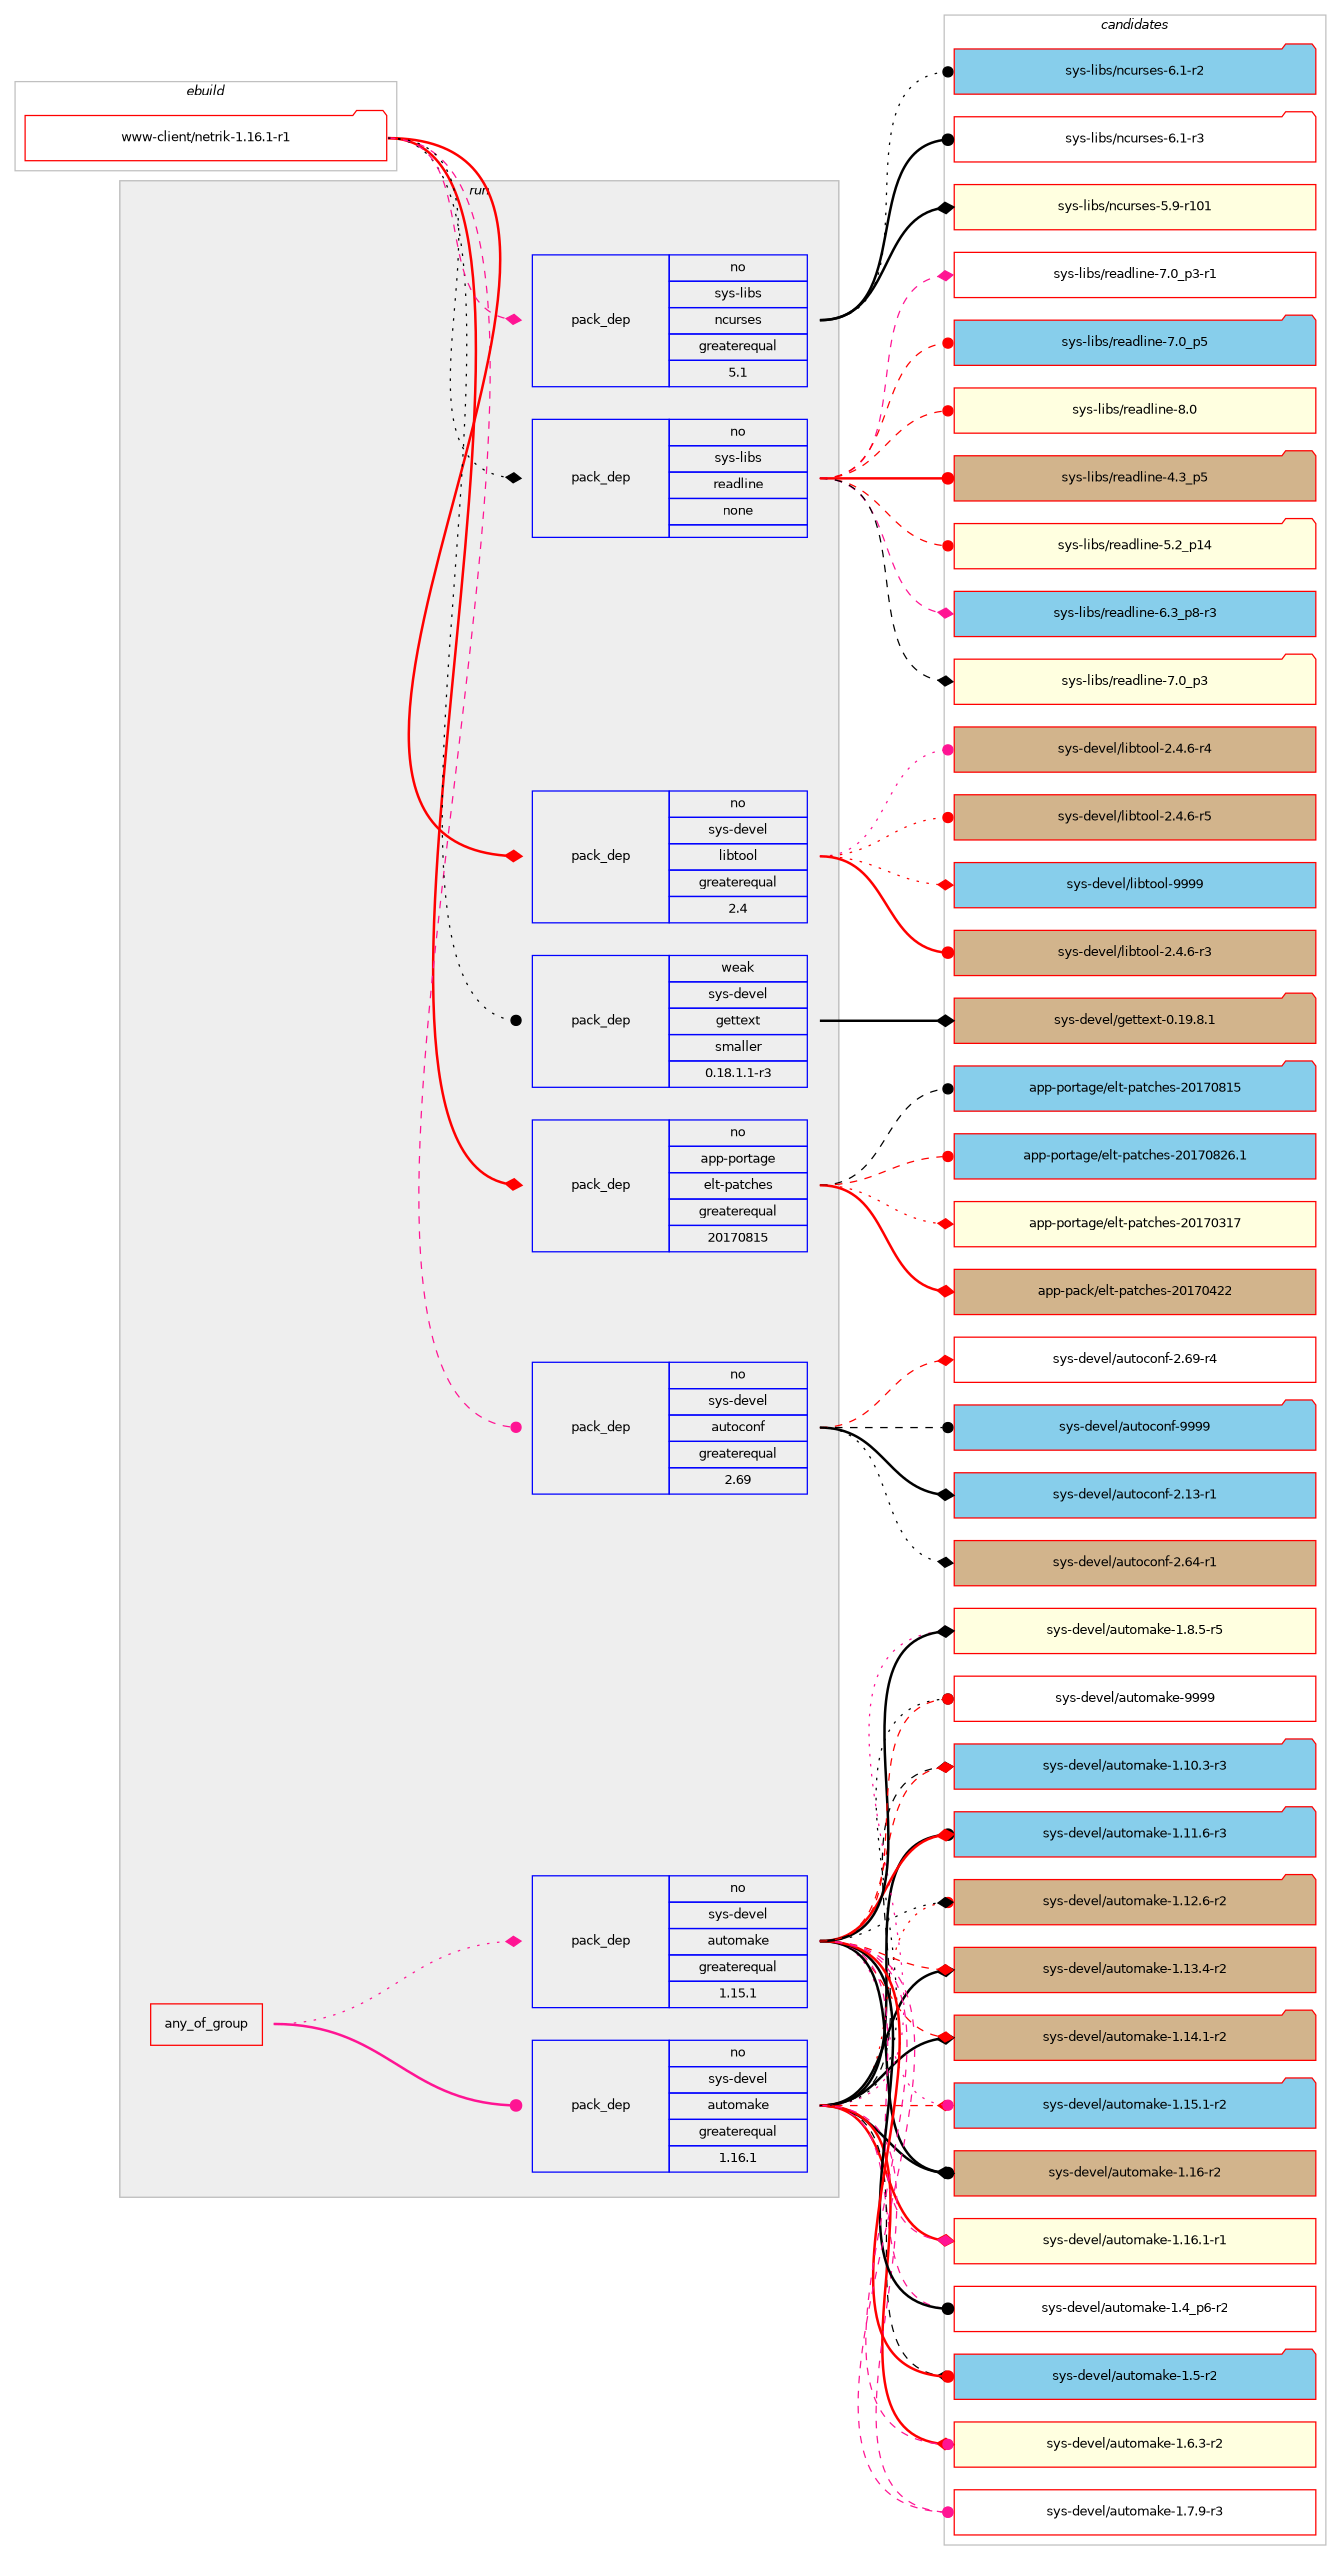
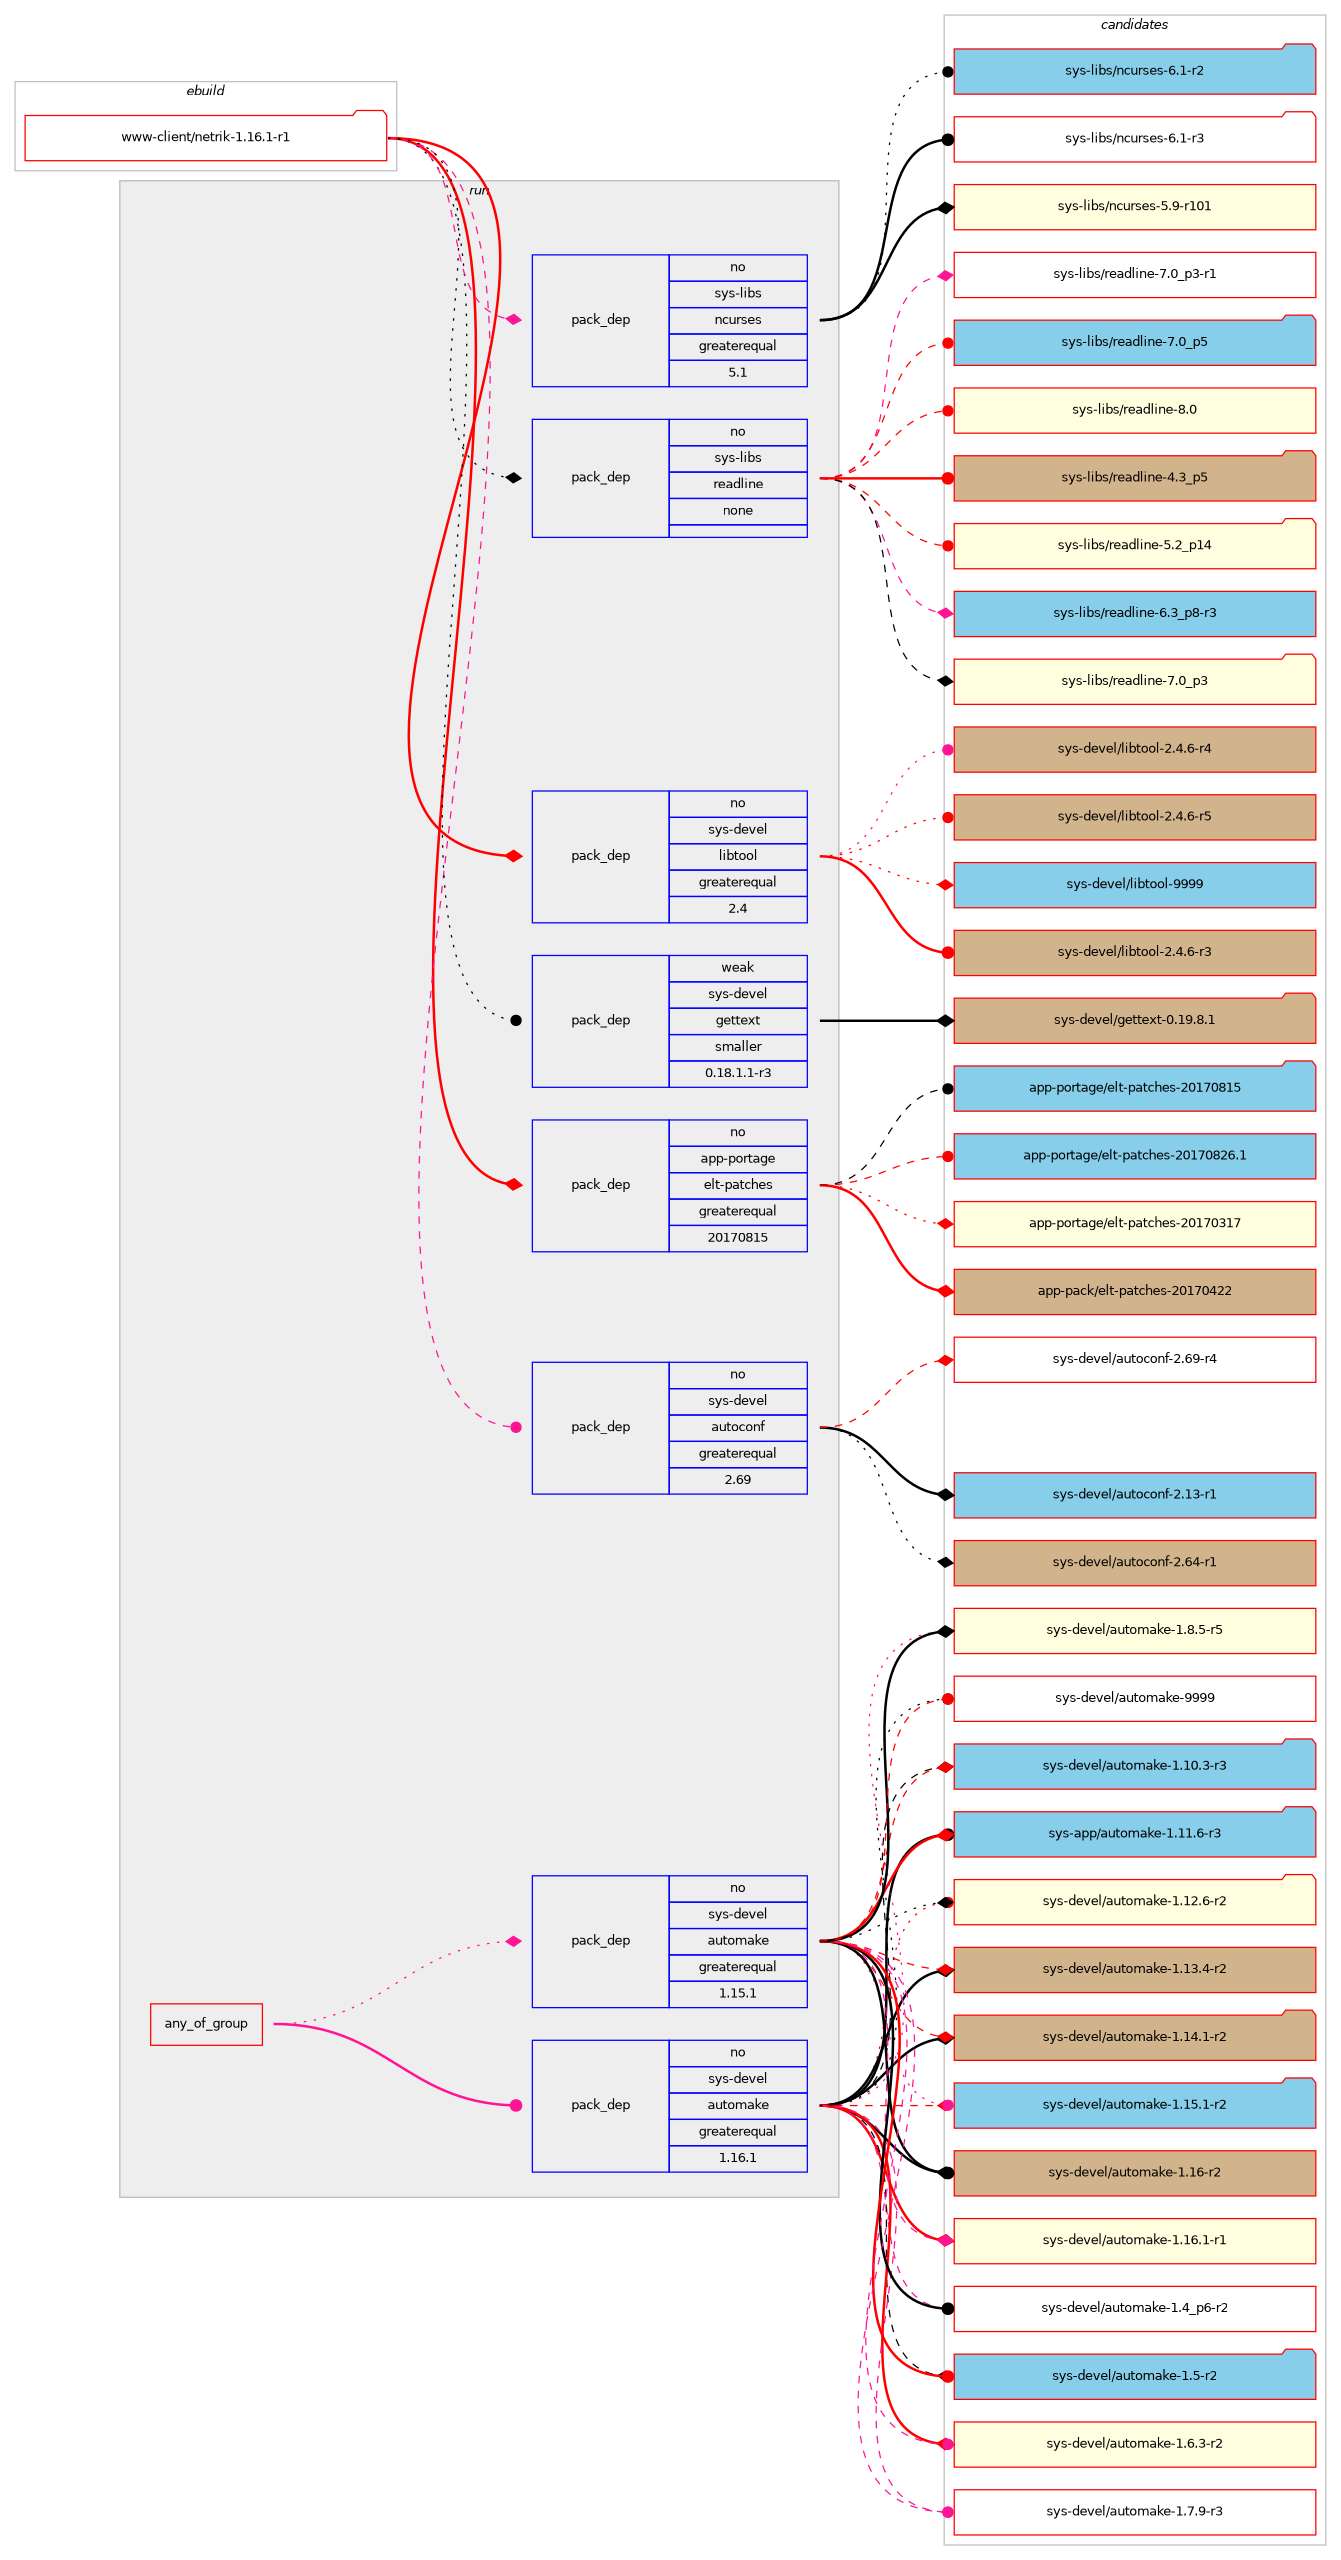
node "sys-devel/autoconf-9999": removed
node "sys-devel/automake-1.11.6-r3": label "sys-devel/automake-1.11.6-r3" -> "sys-app/automake-1.11.6-r3"
node "sys-devel/automake-1.12.6-r2": fillcolor tan -> lightyellow
